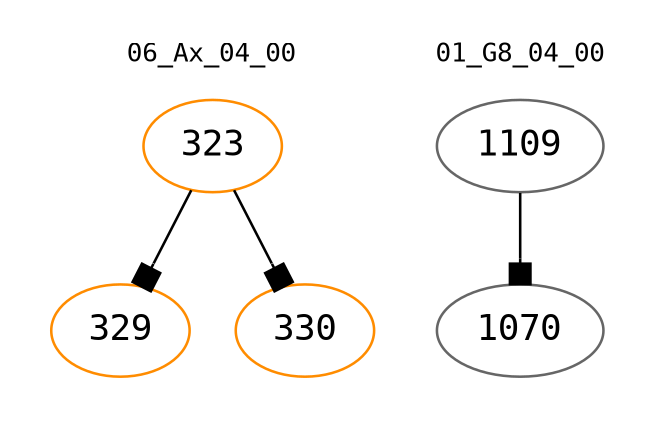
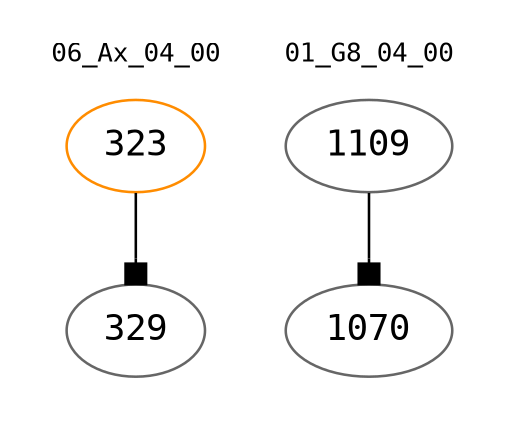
node "329": color darkorange -> gray40
node "330": removed
